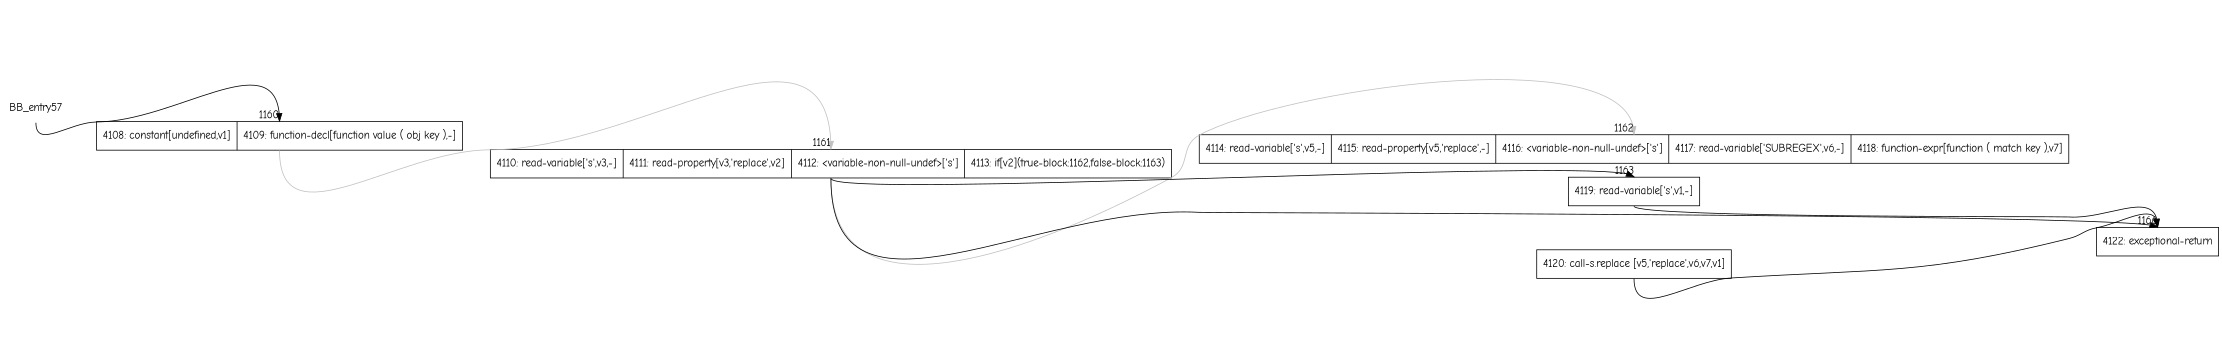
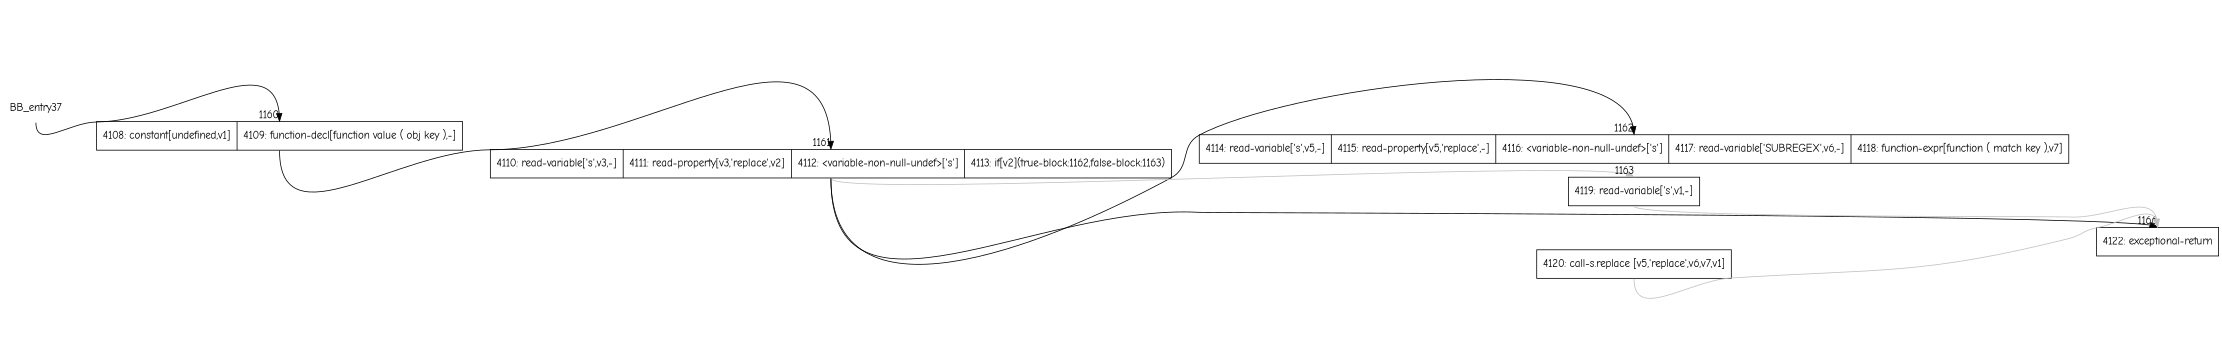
node "BB_entry57": label "BB_entry57" -> "BB_entry37"
edge "4110: read-variable['s',v3,-]" -> "4114: read-variable['s',v5,-]": color gray -> black
edge "4108: constant[undefined,v1]" -> "4110: read-variable['s',v3,-]": color gray -> black
edge "4110: read-variable['s',v3,-]" -> "4119: read-variable['s',v1,-]": color black -> gray
edge "4119: read-variable['s',v1,-]" -> "4122: exceptional-return": color black -> gray
edge "4120: call-s.replace [v5,'replace',v6,v7,v1]" -> "4122: exceptional-return": color black -> gray
